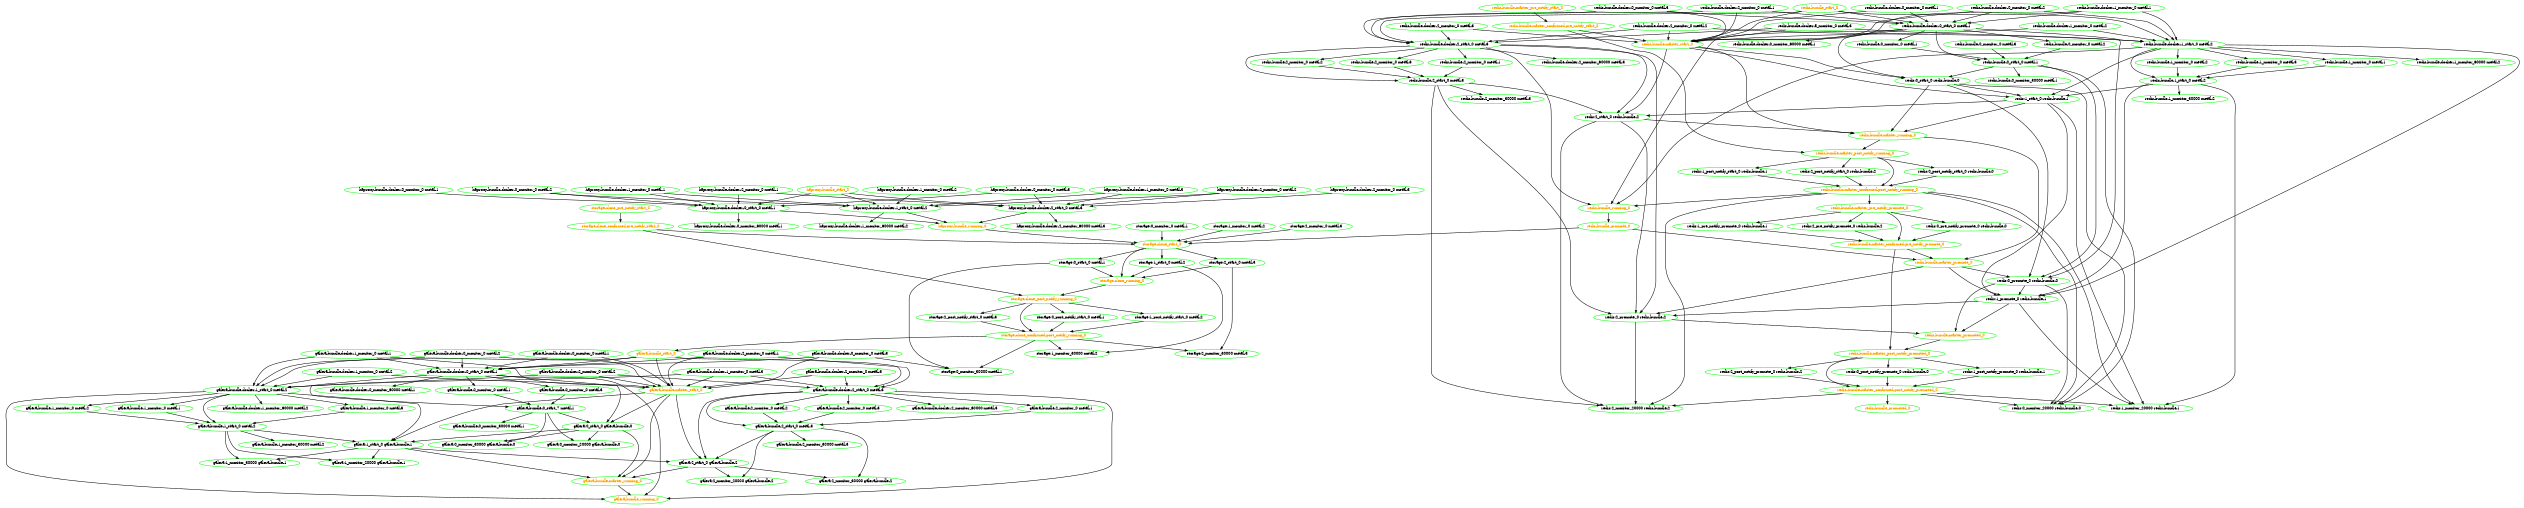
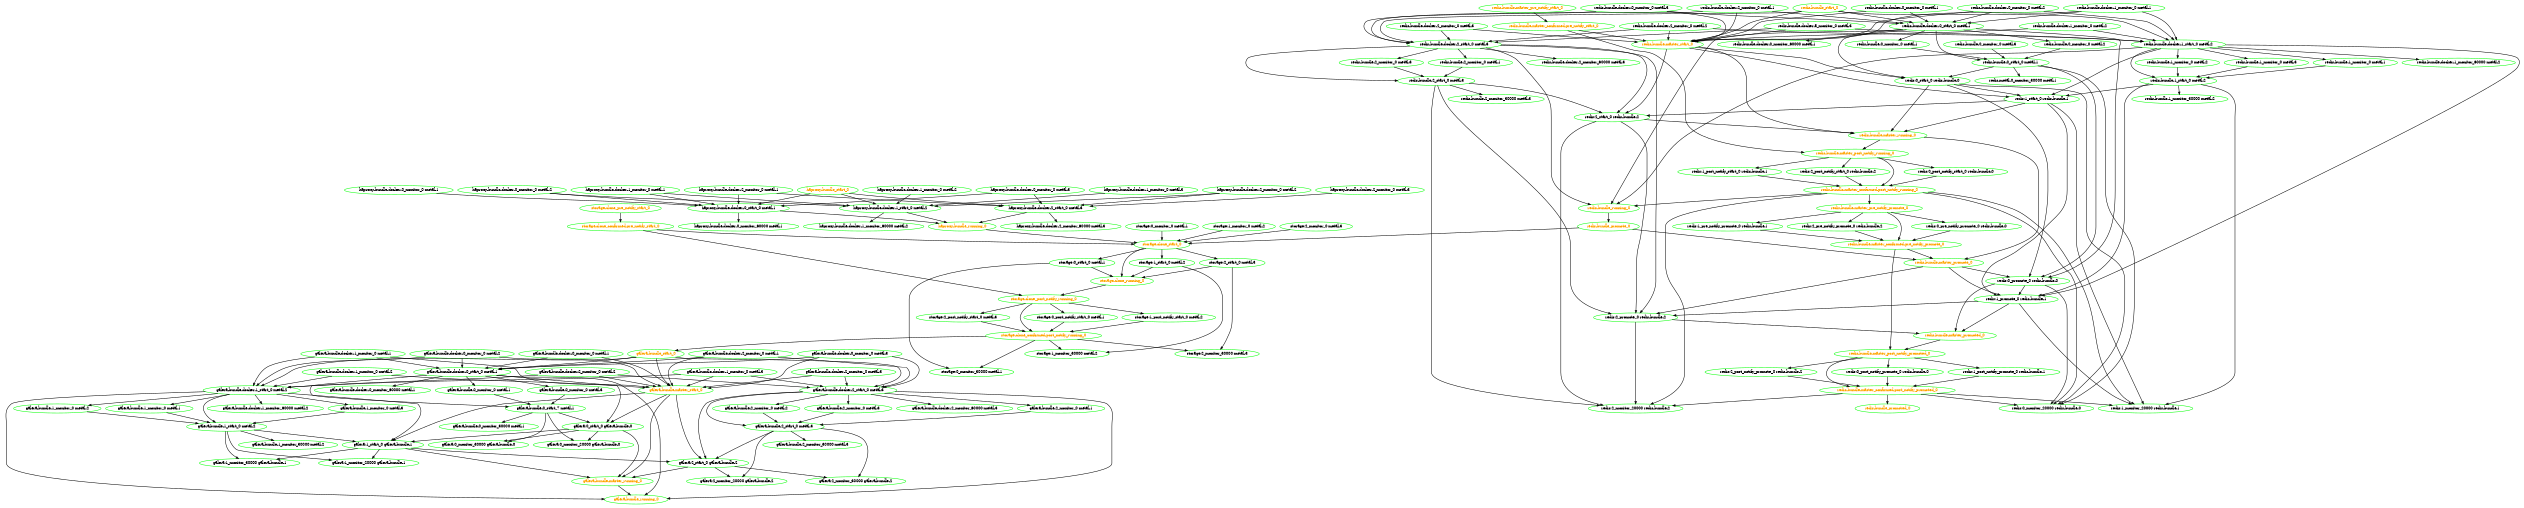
node "redis-bundle-2_monitor_0 metal-2": removed
node "redis-bundle-0_monitor_30000 metal-1": label "redis-bundle-0_monitor_30000 metal-1" -> "redis-metal-0_monitor_30000 metal-1"
edge "haproxy-bundle-docker-1_monitor_0 metal-3" -> "haproxy-bundle-docker-2_start_0 metal-3": removed
edge "galera-bundle-docker-0_monitor_0 metal-3" -> "storage:0_monitor_30000 metal-1": now "galera-bundle-docker-0_monitor_0 metal-3" -> "galera-bundle-docker-2_start_0 metal-3"
